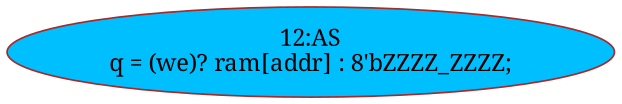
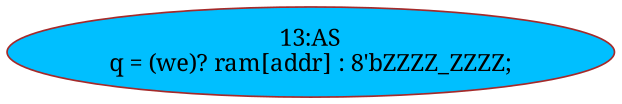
node "12:AS q = (we)? ram[addr] : 8'bZZZZ_ZZZZ;": label "12:AS q = (we)? ram[addr] : 8'bZZZZ_ZZZZ;" -> "13:AS q = (we)? ram[addr] : 8'bZZZZ_ZZZZ;"
